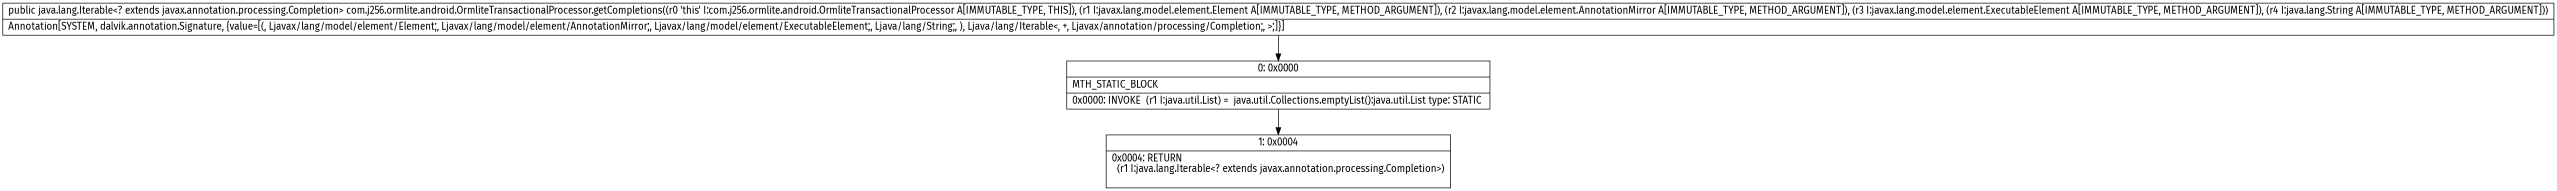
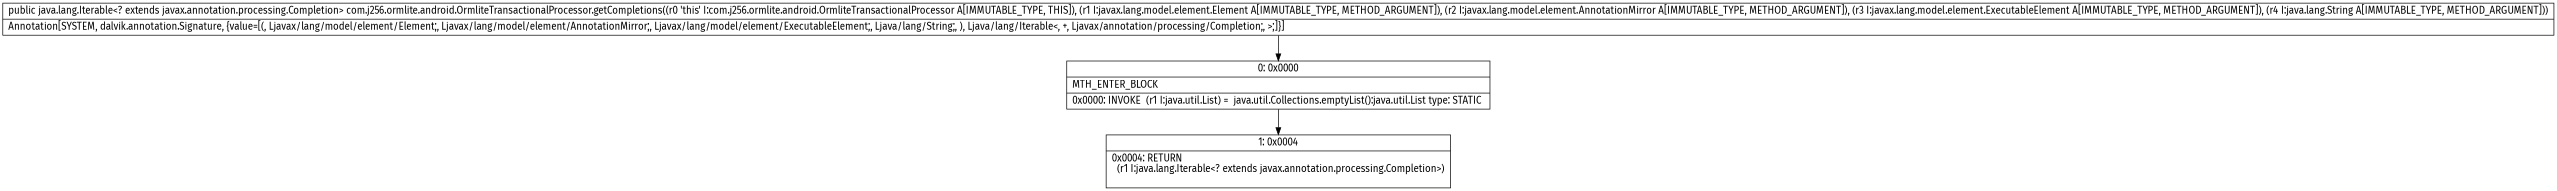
node "0: 0x0000": text "MTH_STATIC_BLOCK" -> "MTH_ENTER_BLOCK"
